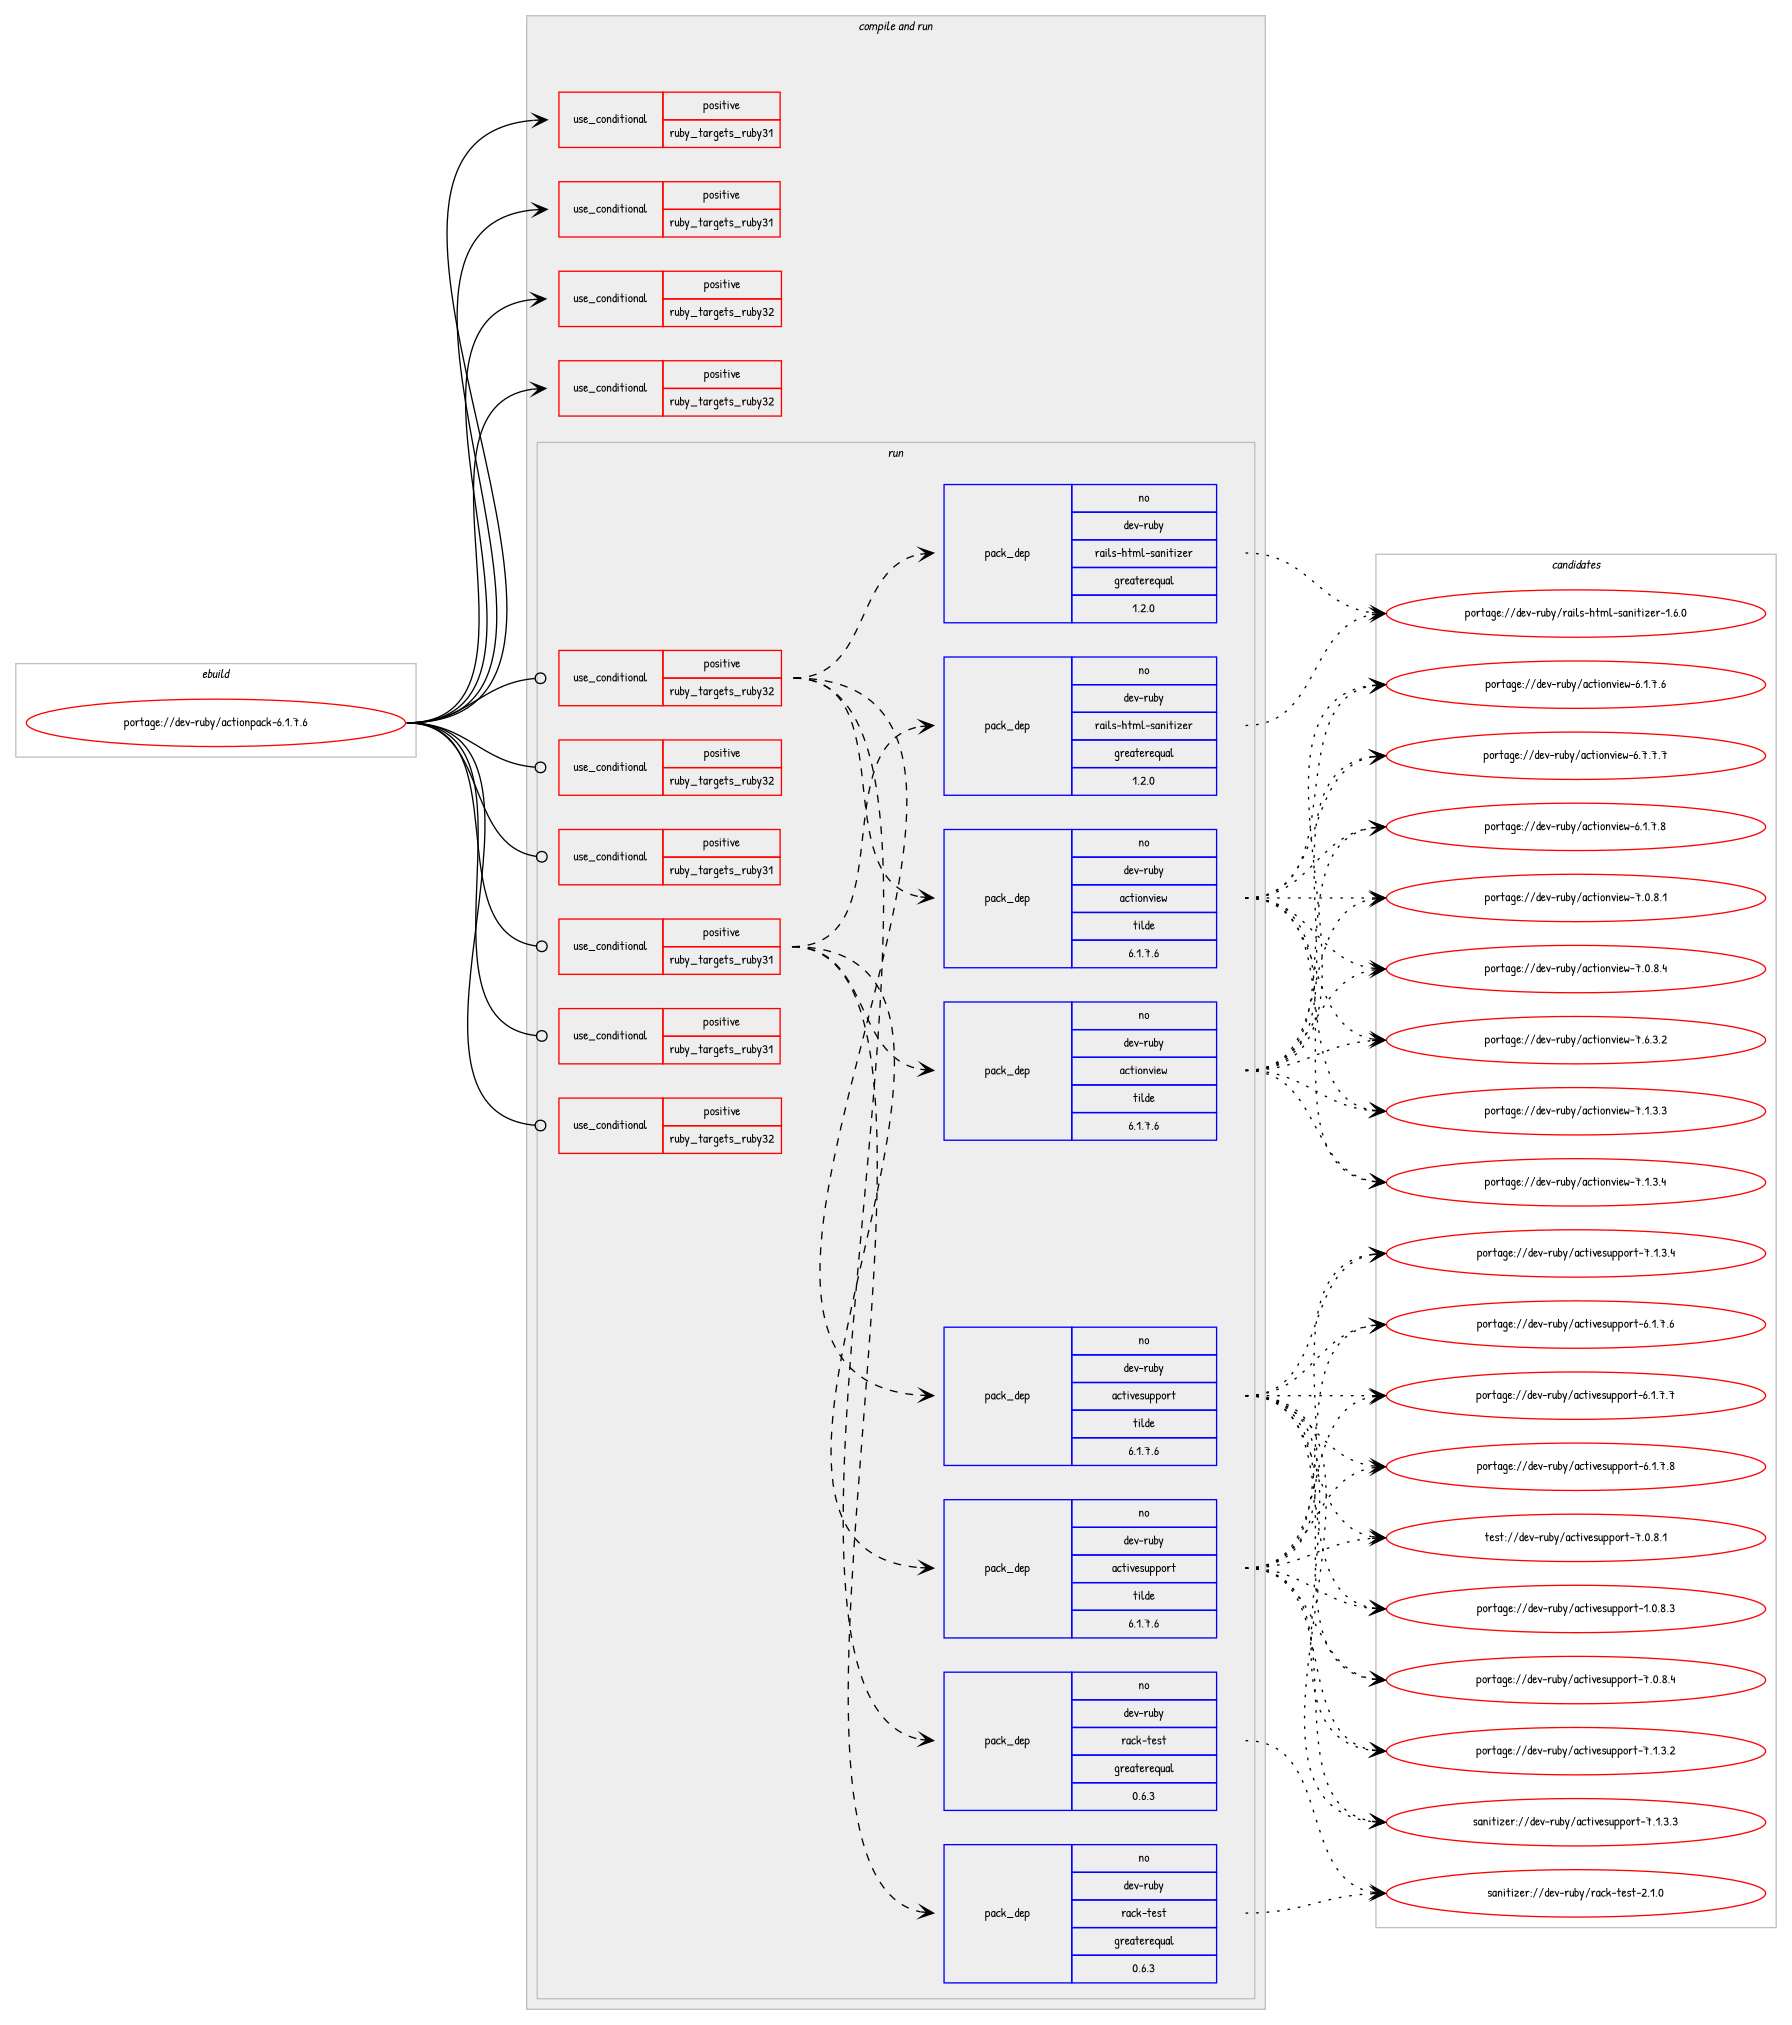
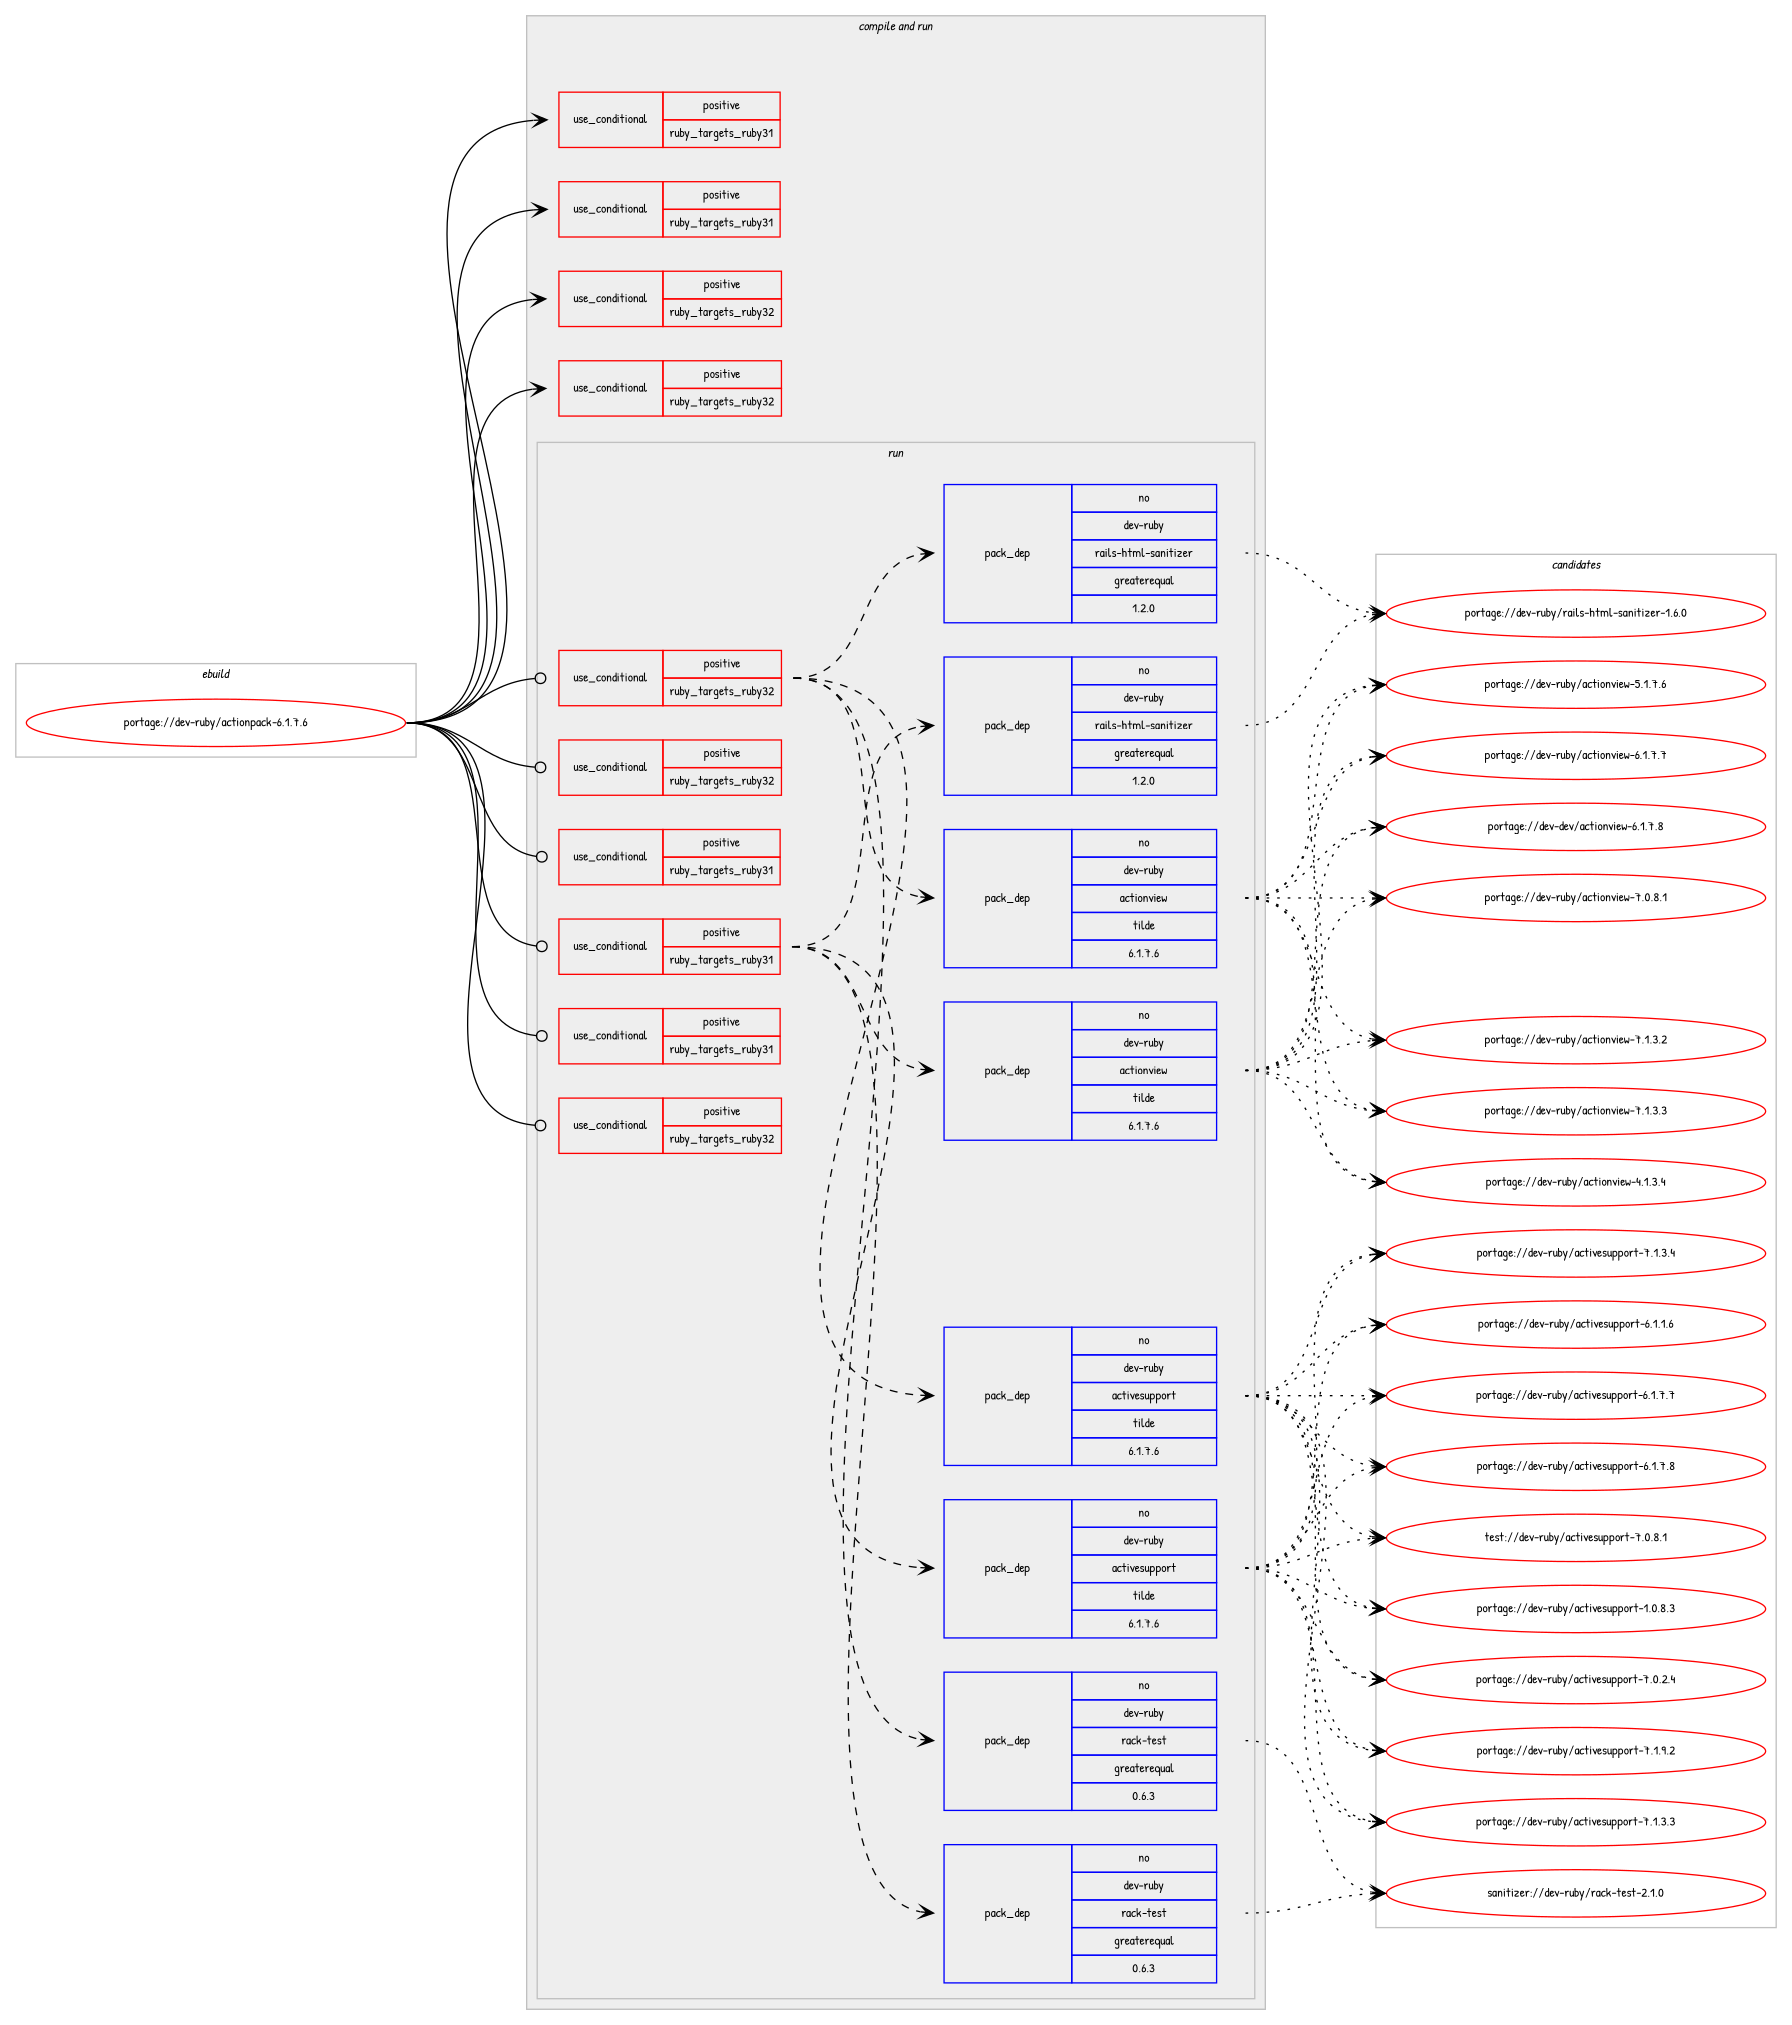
node "portage://dev-ruby/actionview-6.1.7.6": label "portage://dev-ruby/actionview-6.1.7.6" -> "portage://dev-ruby/actionview-5.1.7.6"
node "portage://dev-ruby/actionview-6.7.7.7": label "portage://dev-ruby/actionview-6.7.7.7" -> "portage://dev-ruby/actionview-6.1.7.7"
node "portage://dev-ruby/actionview-6.1.7.8": label "portage://dev-ruby/actionview-6.1.7.8" -> "portage://dev-dev/actionview-6.1.7.8"
node "portage://dev-ruby/actionview-7.0.8.4": removed
node "portage://dev-ruby/actionview-7.6.3.2": label "portage://dev-ruby/actionview-7.6.3.2" -> "portage://dev-ruby/actionview-7.1.3.2"
node "portage://dev-ruby/actionview-7.1.3.4": label "portage://dev-ruby/actionview-7.1.3.4" -> "portage://dev-ruby/actionview-4.1.3.4"
node "portage://dev-ruby/activesupport-6.1.7.6": label "portage://dev-ruby/activesupport-6.1.7.6" -> "portage://dev-ruby/activesupport-6.1.1.6"
node "portage://dev-ruby/activesupport-7.0.8.4": label "portage://dev-ruby/activesupport-7.0.8.4" -> "portage://dev-ruby/activesupport-7.0.2.4"
node "portage://dev-ruby/activesupport-7.1.3.2": label "portage://dev-ruby/activesupport-7.1.3.2" -> "portage://dev-ruby/activesupport-7.1.9.2"
node "sanitizer://dev-ruby/activesupport-7.1.3.3": label "sanitizer://dev-ruby/activesupport-7.1.3.3" -> "portage://dev-ruby/activesupport-7.1.3.3"
